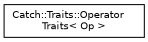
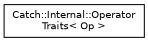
node "Catch::Traits::Operator Traits< Op >": label "Catch::Traits::Operator Traits< Op >" -> "Catch::Internal::Operator Traits< Op >"
